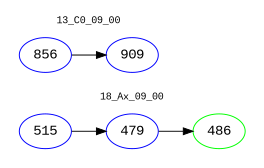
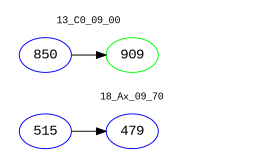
node "856": label "856" -> "850"
node "909": color blue -> green
cluster "18_Ax_09_00": label "18_Ax_09_00" -> "18_Ax_09_70"
node "486": removed
